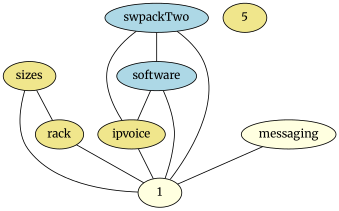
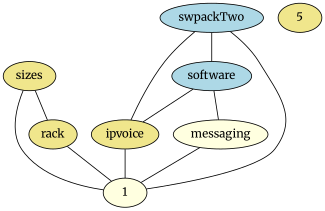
edge "software" -- "1": now "software" -- "messaging"
